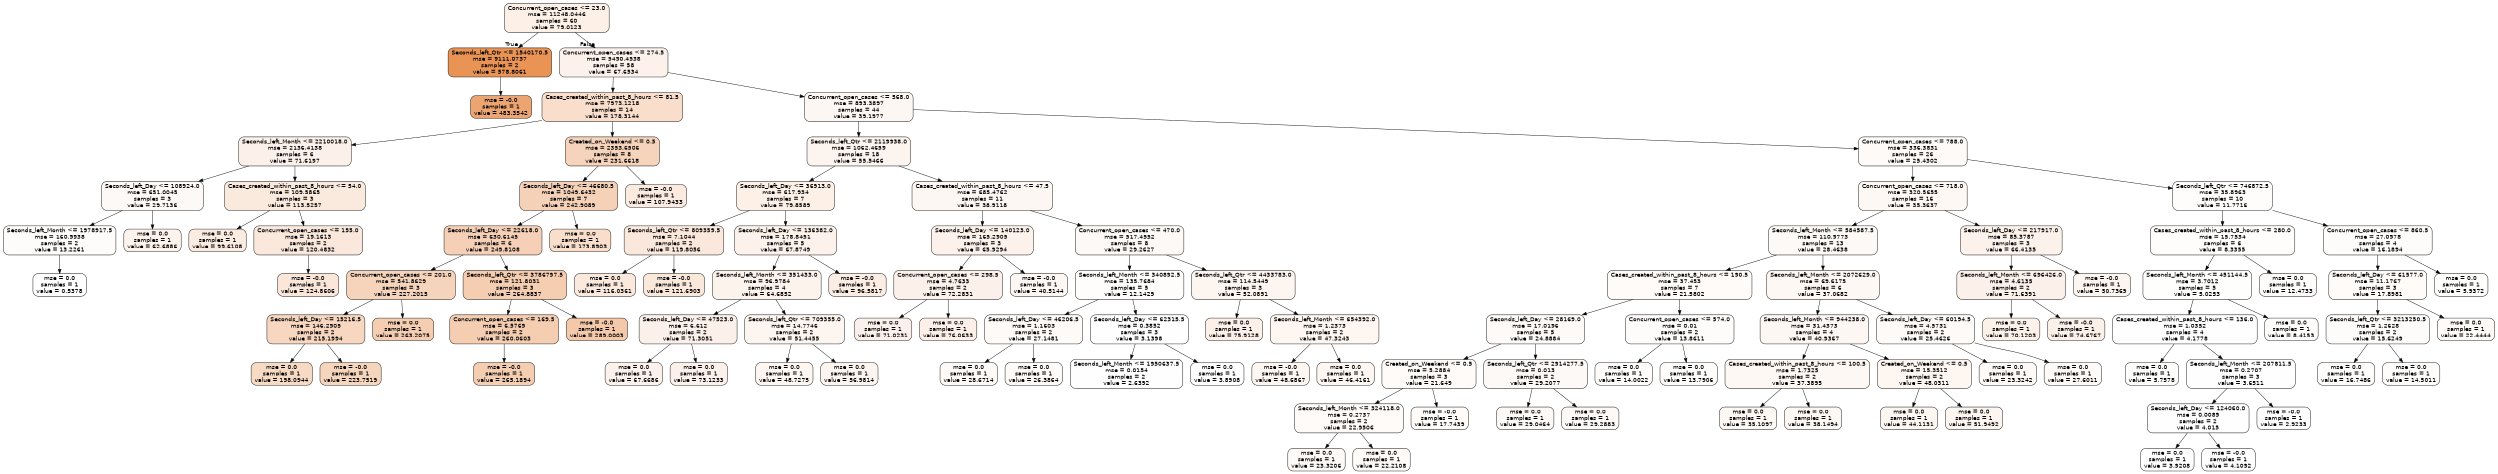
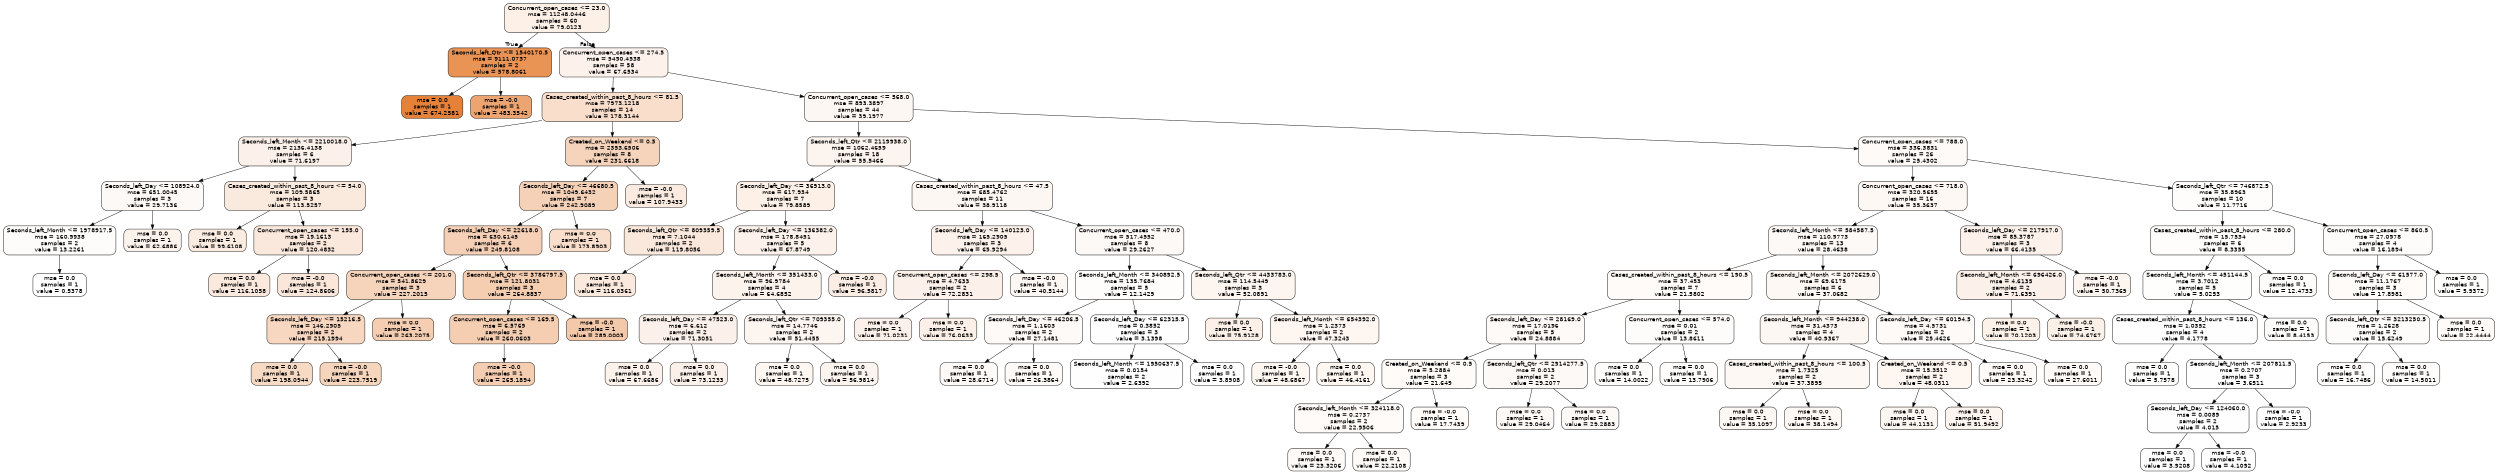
node "mse = 0.0 samples = 1 value = 674.2581": added
node "mse = 0.0 samples = 1 value = 116.1058": added
node "mse = -0.0 samples = 1 value = 121.6903": removed
